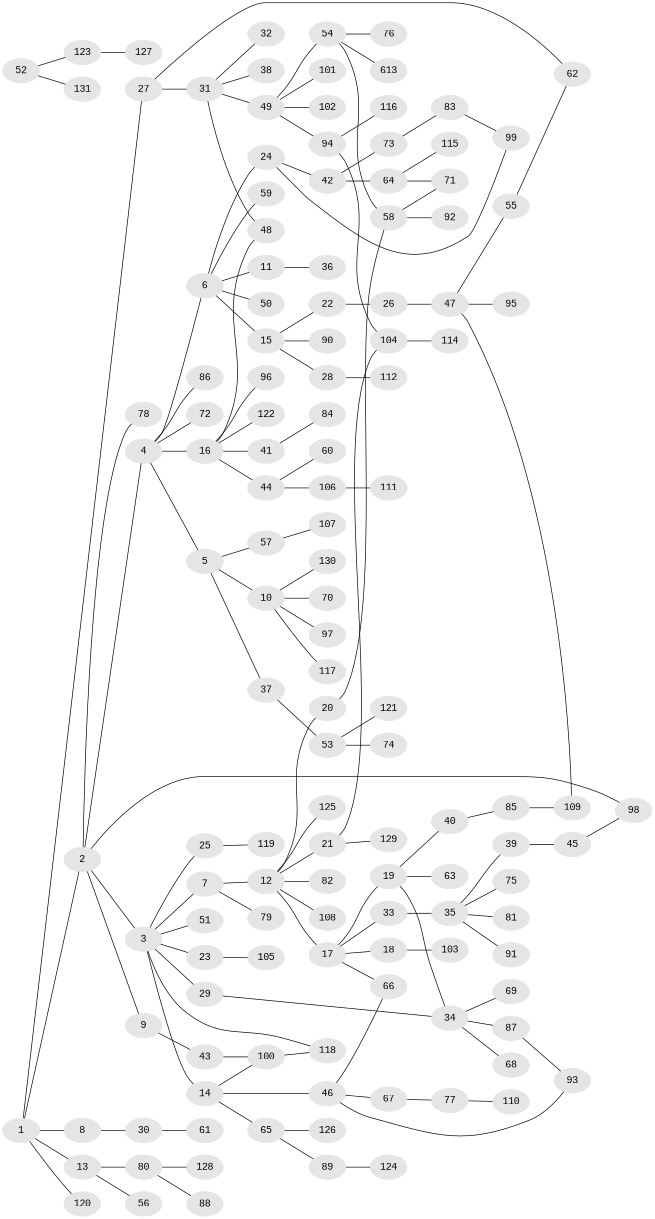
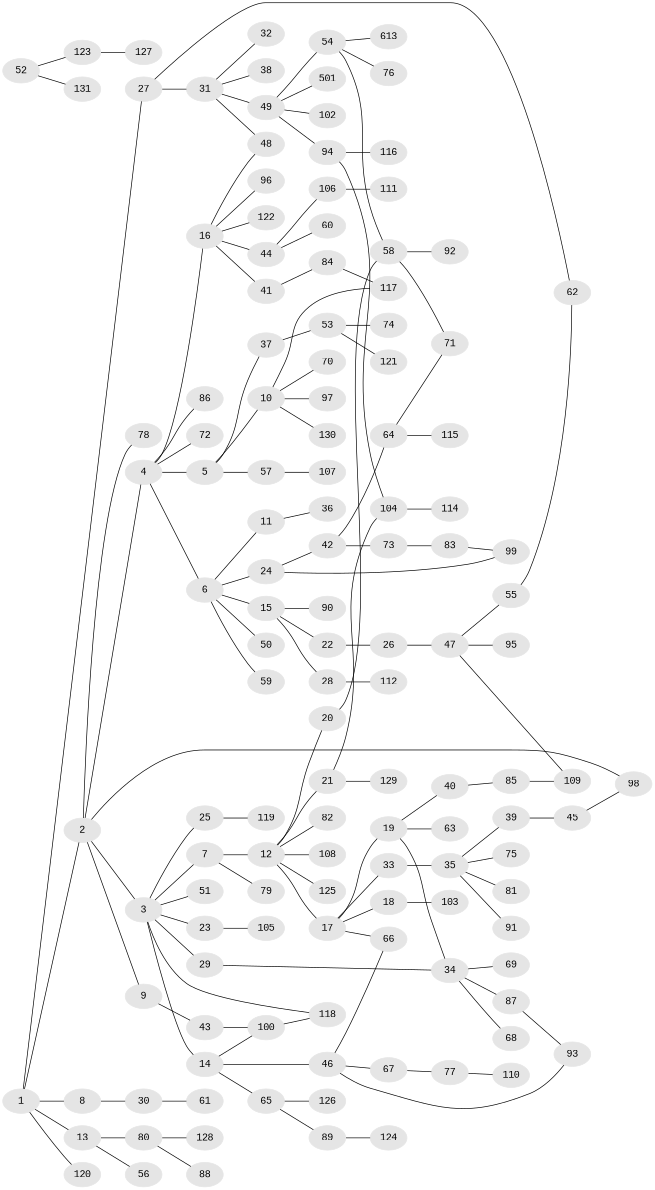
node "101": label "101" -> "501"
edge "84" -- "117": added
